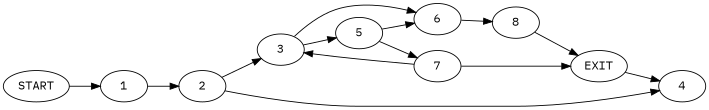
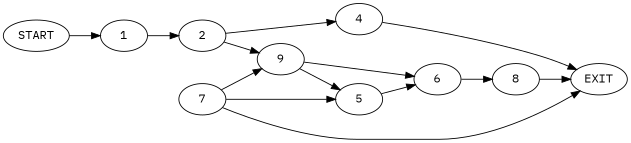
edge "5" -> "7": reversed
node "3": label "3" -> "9"
edge "EXIT" -> "4": reversed
